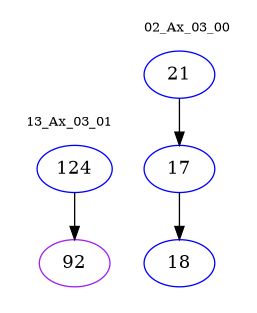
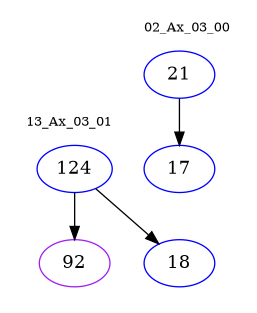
edge "17" -> "18": now "124" -> "18"
